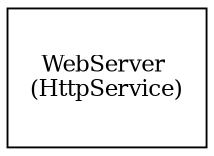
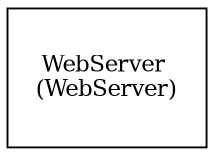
node "WebServer": text "(HttpService)" -> "(WebServer)"
